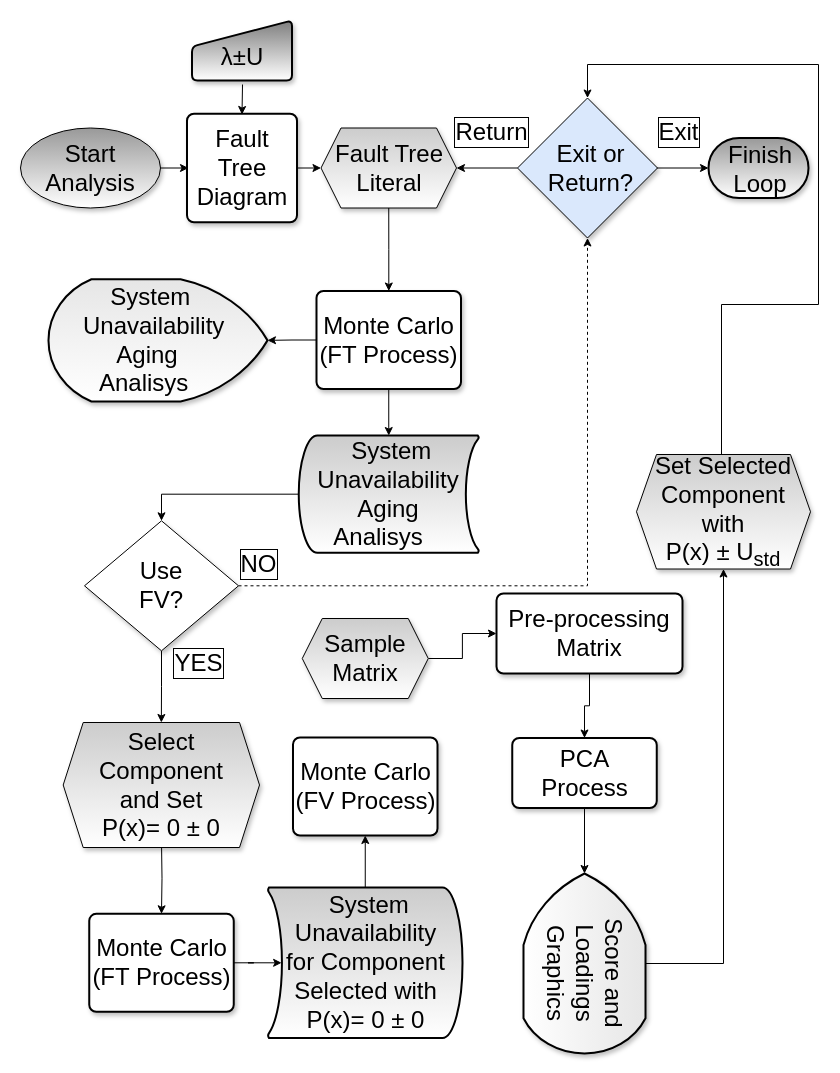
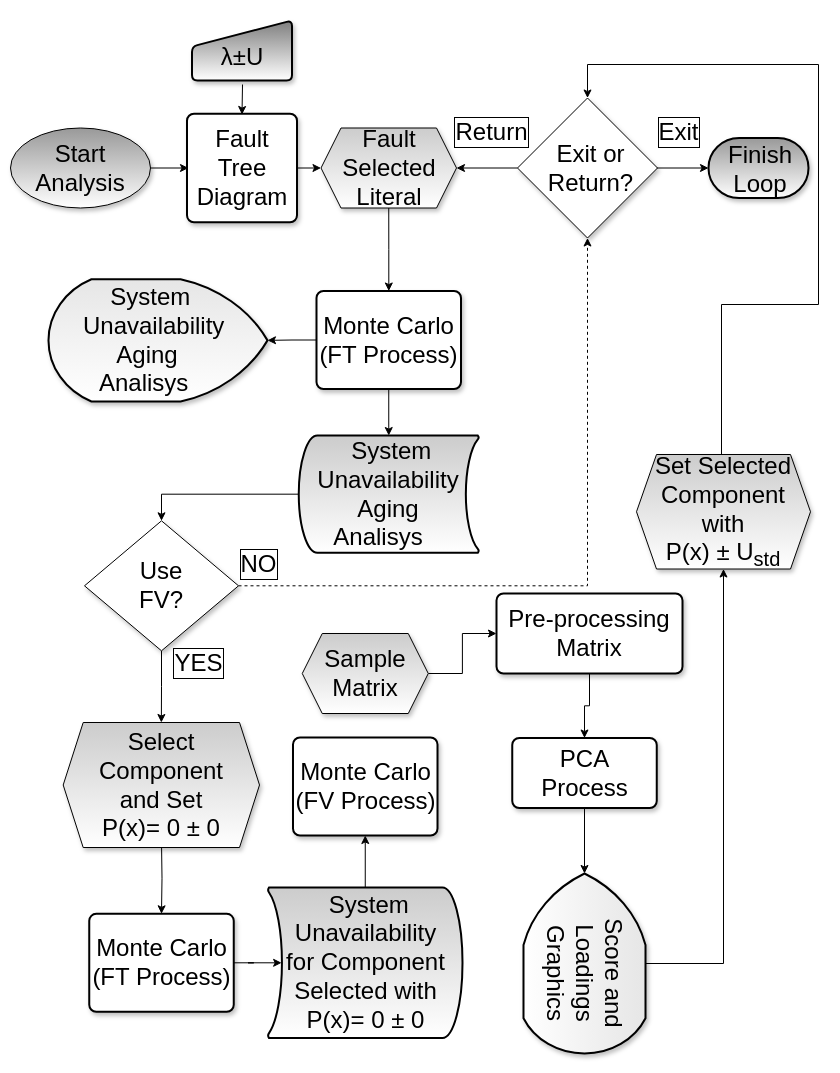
node "Start Analysis": moved (91, 168) -> (81, 168)
node "Exit or Return?": fillcolor #dae8fc -> #ffffff
node "Fault Tree Literal": label "Fault Tree Literal" -> "Fault Selected Literal"
node "Sample Matrix": moved (365, 659) -> (365, 674)
